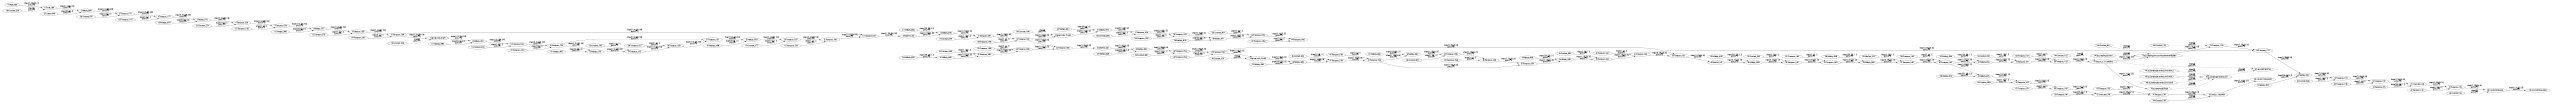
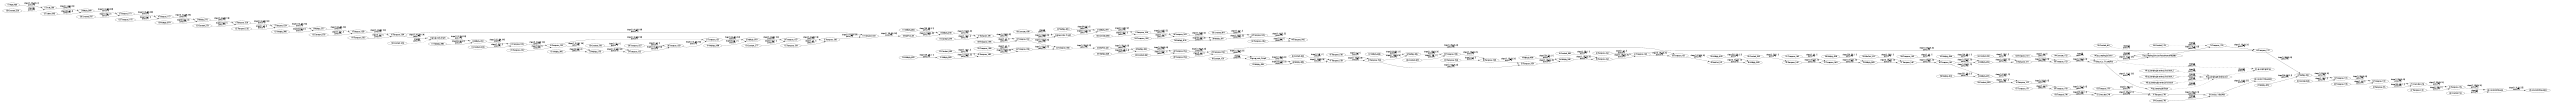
edge "46 Multiply_3895" -> "49 Transpose_1657": removed, label "shape:[1, 512, 13, 13] ports:0→0"
